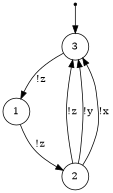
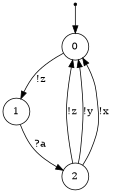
node "3": label "3" -> "0"
edge "1" -> "2": label "!z" -> "?a"
